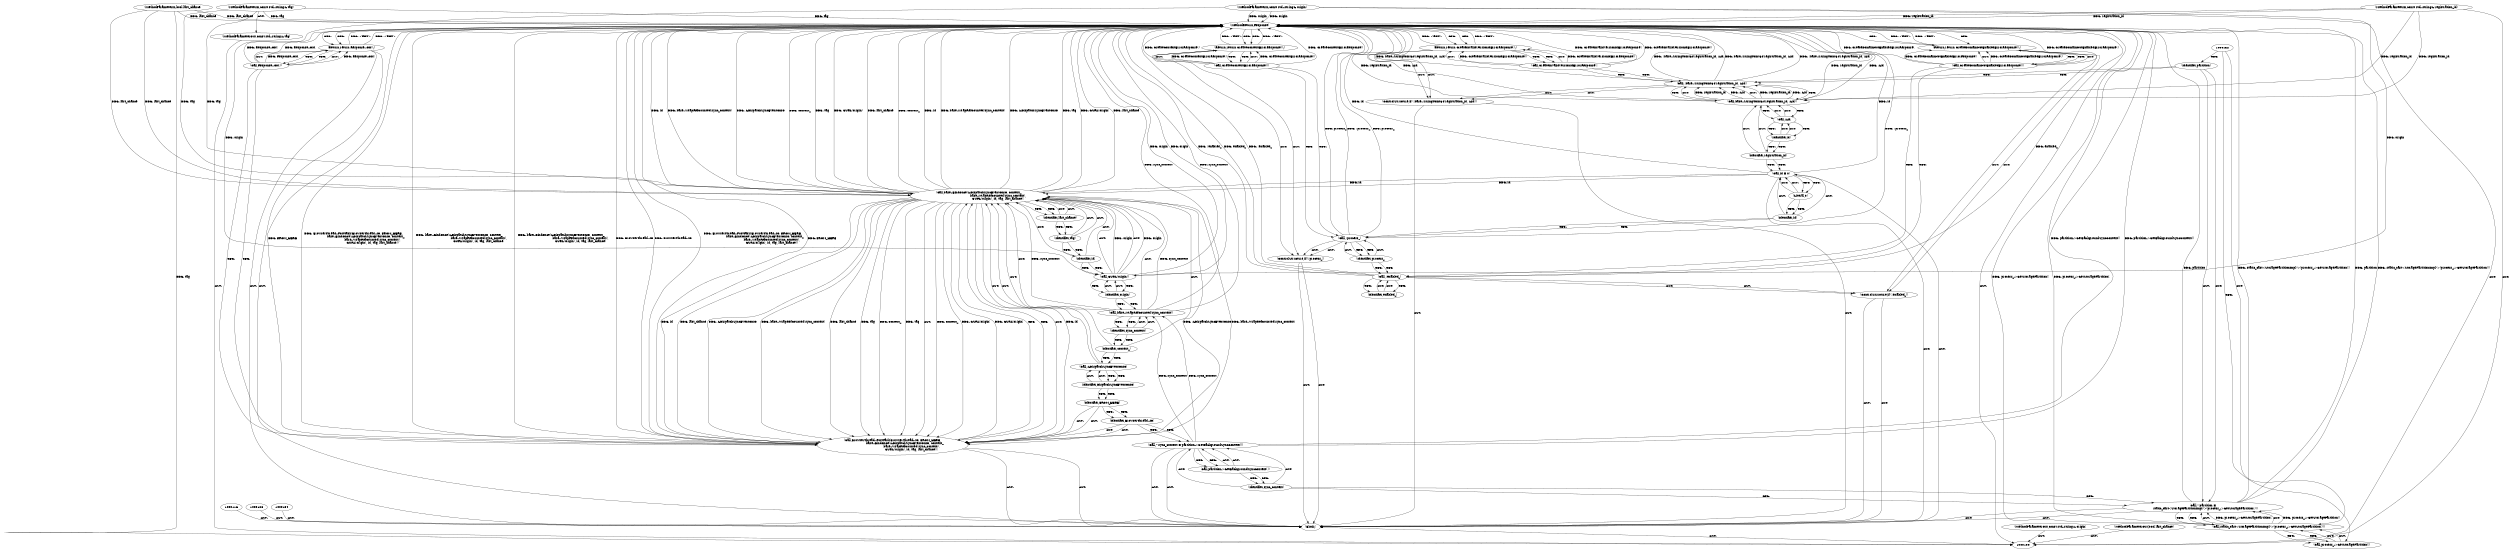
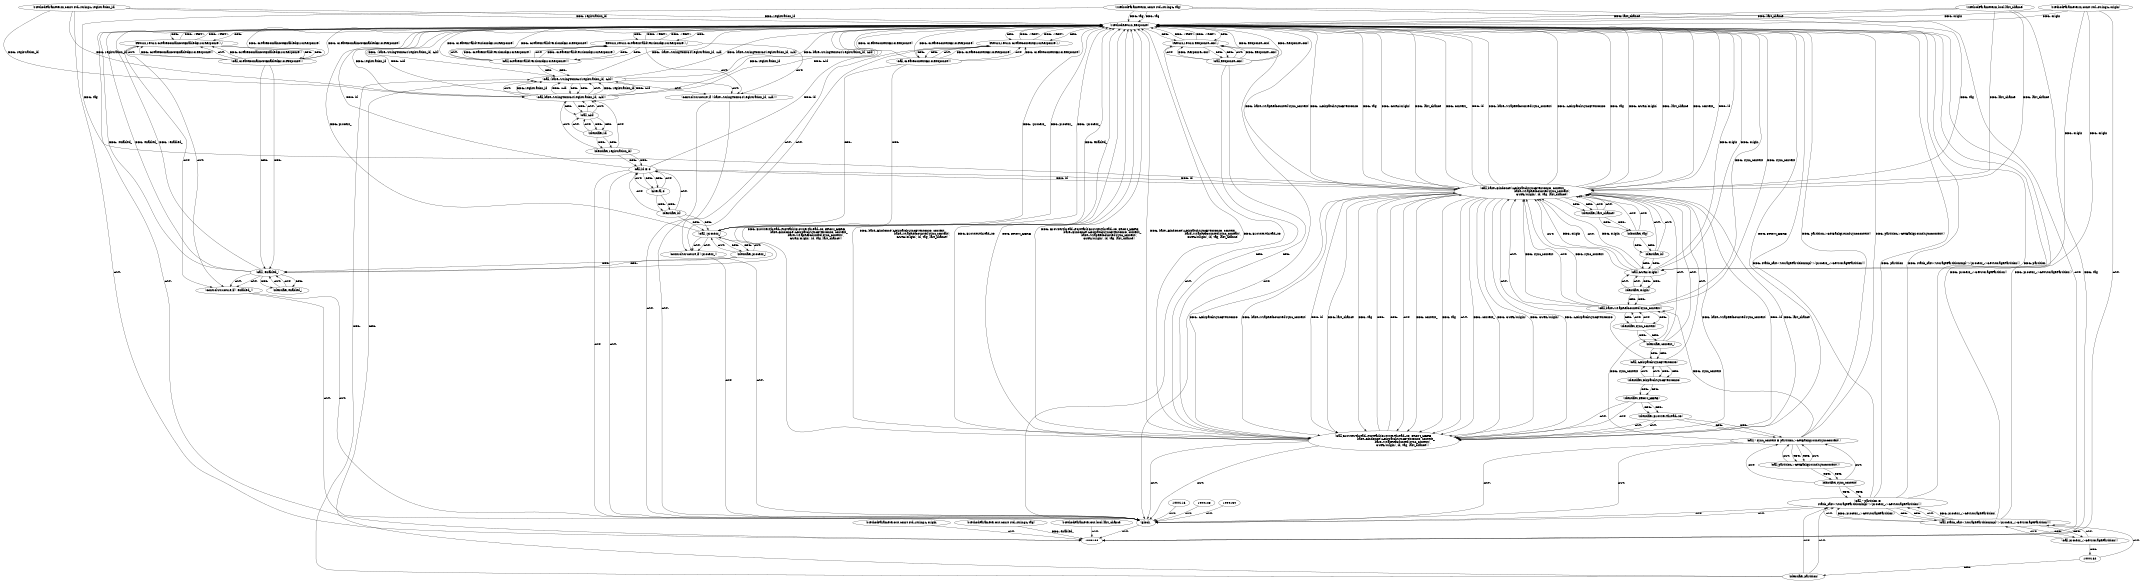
edge "(MethodParameterIn,const std::string& tag)" -> "(MethodParameterOut,const std::string& tag)": now "(MethodParameterIn,const std::string& tag)" -> "1000100"
edge "(MethodParameterOut,const std::string& tag)" -> "1000100": label "AST: " -> "DDG: enabled_"
edge "1000132" -> "(Call,process_->GetStoragePartition())": reversed
